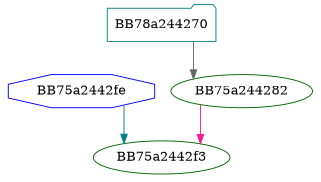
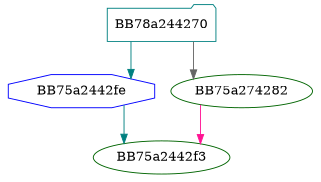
edge "BB78a244270" -> "BB75a2442fe": added
node "BB75a244282": label "BB75a244282" -> "BB75a274282"
